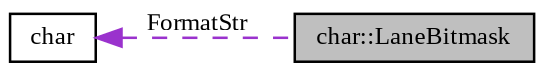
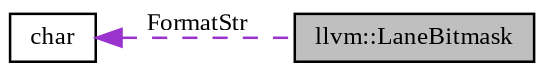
node "char::LaneBitmask": label "char::LaneBitmask" -> "llvm::LaneBitmask"
